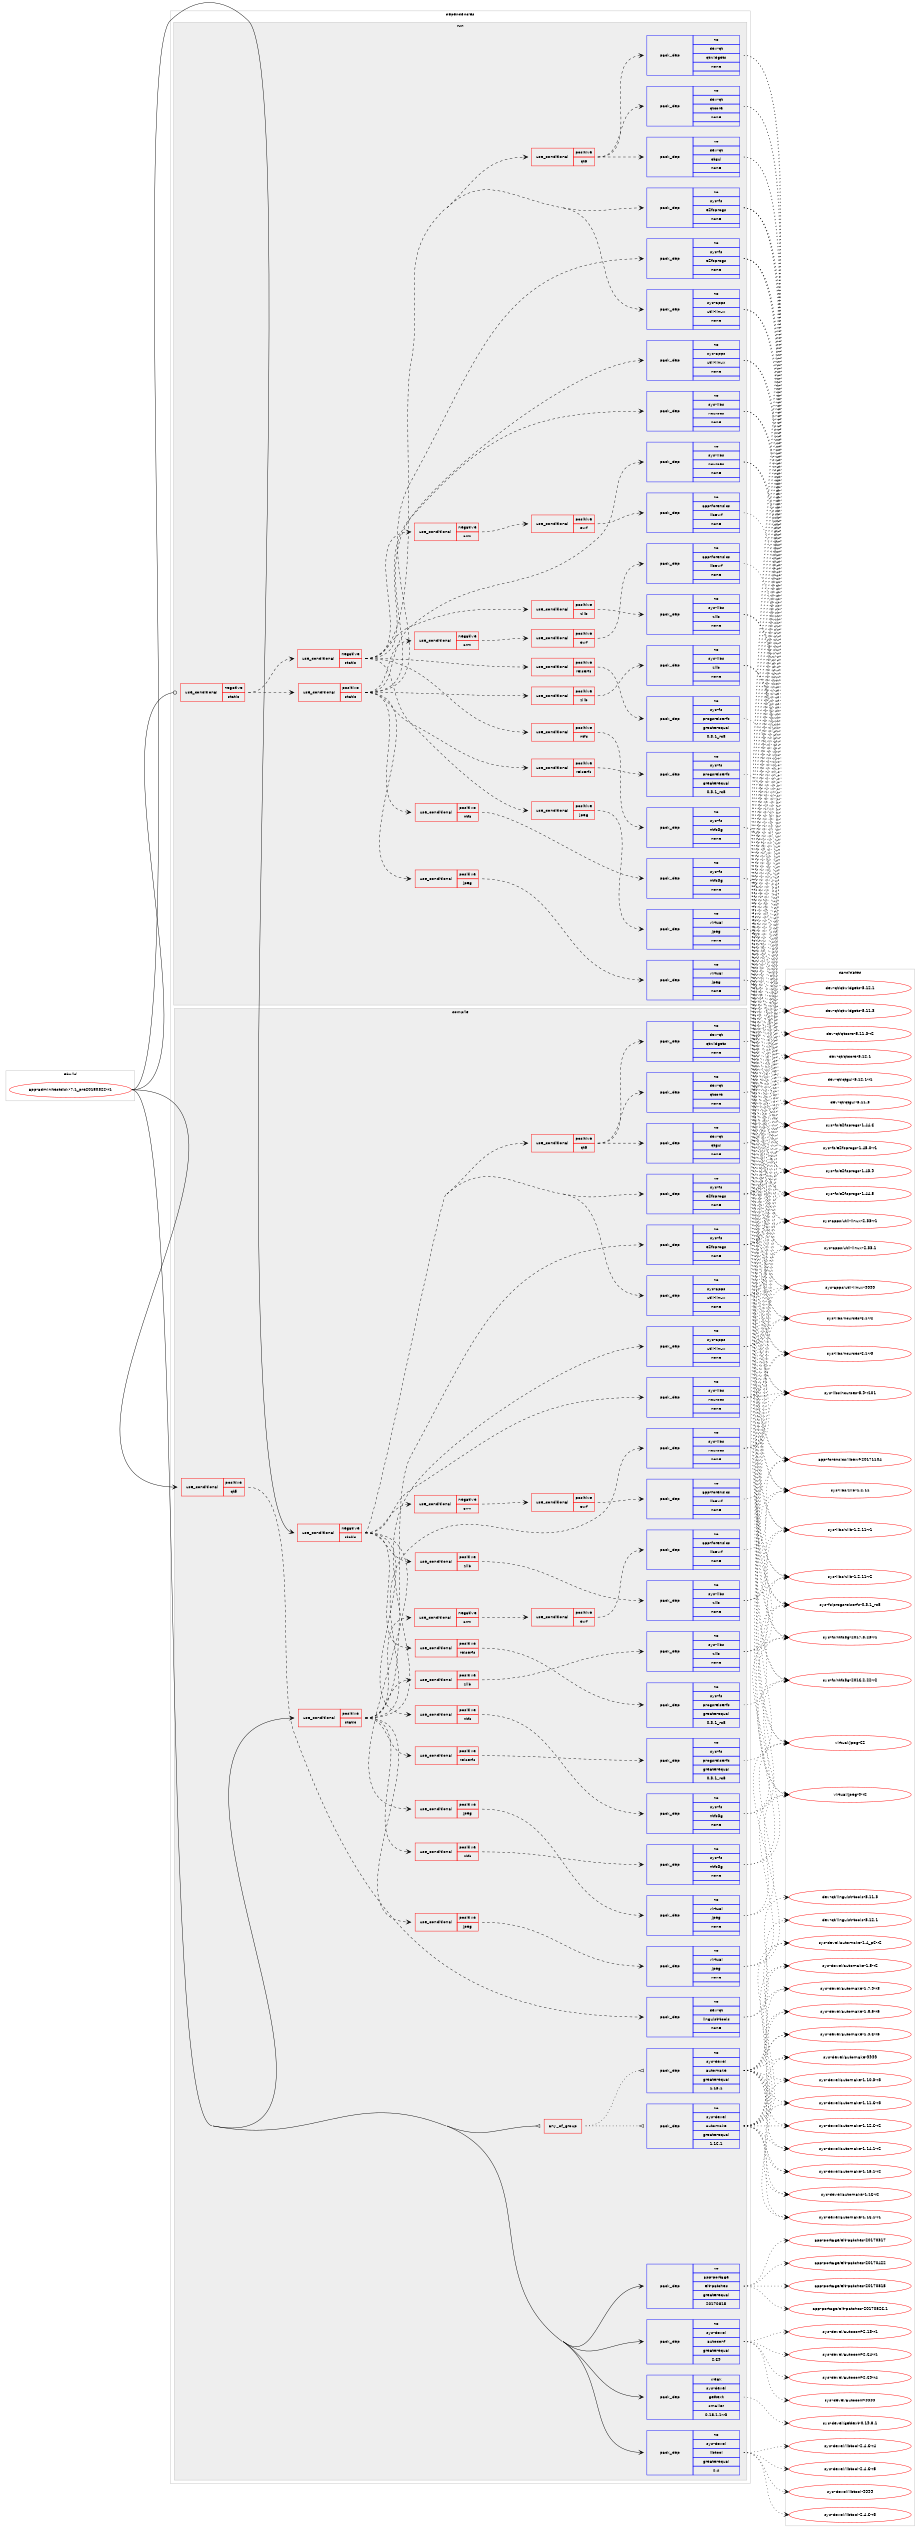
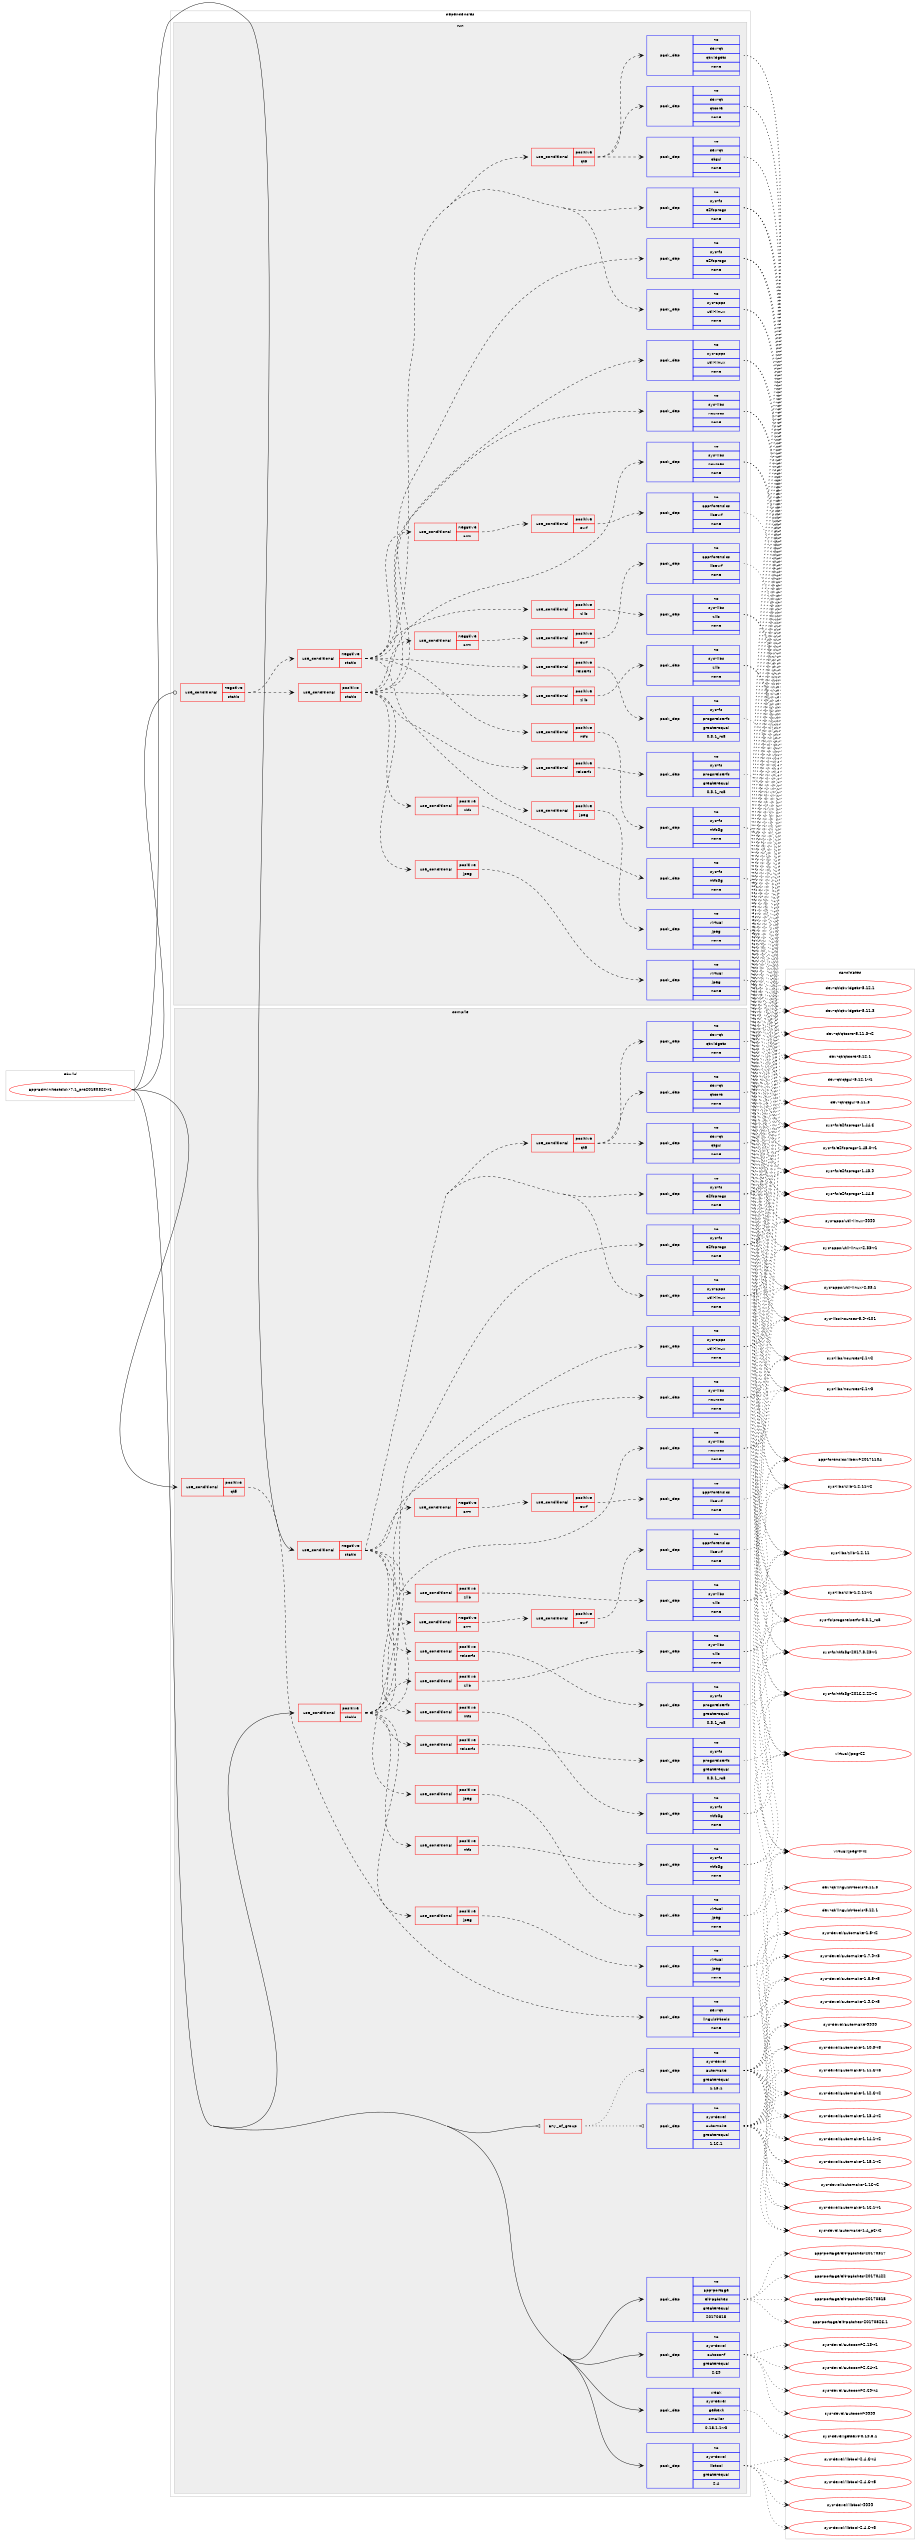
node "sys-devel/automake-1.13.4-r2": added
